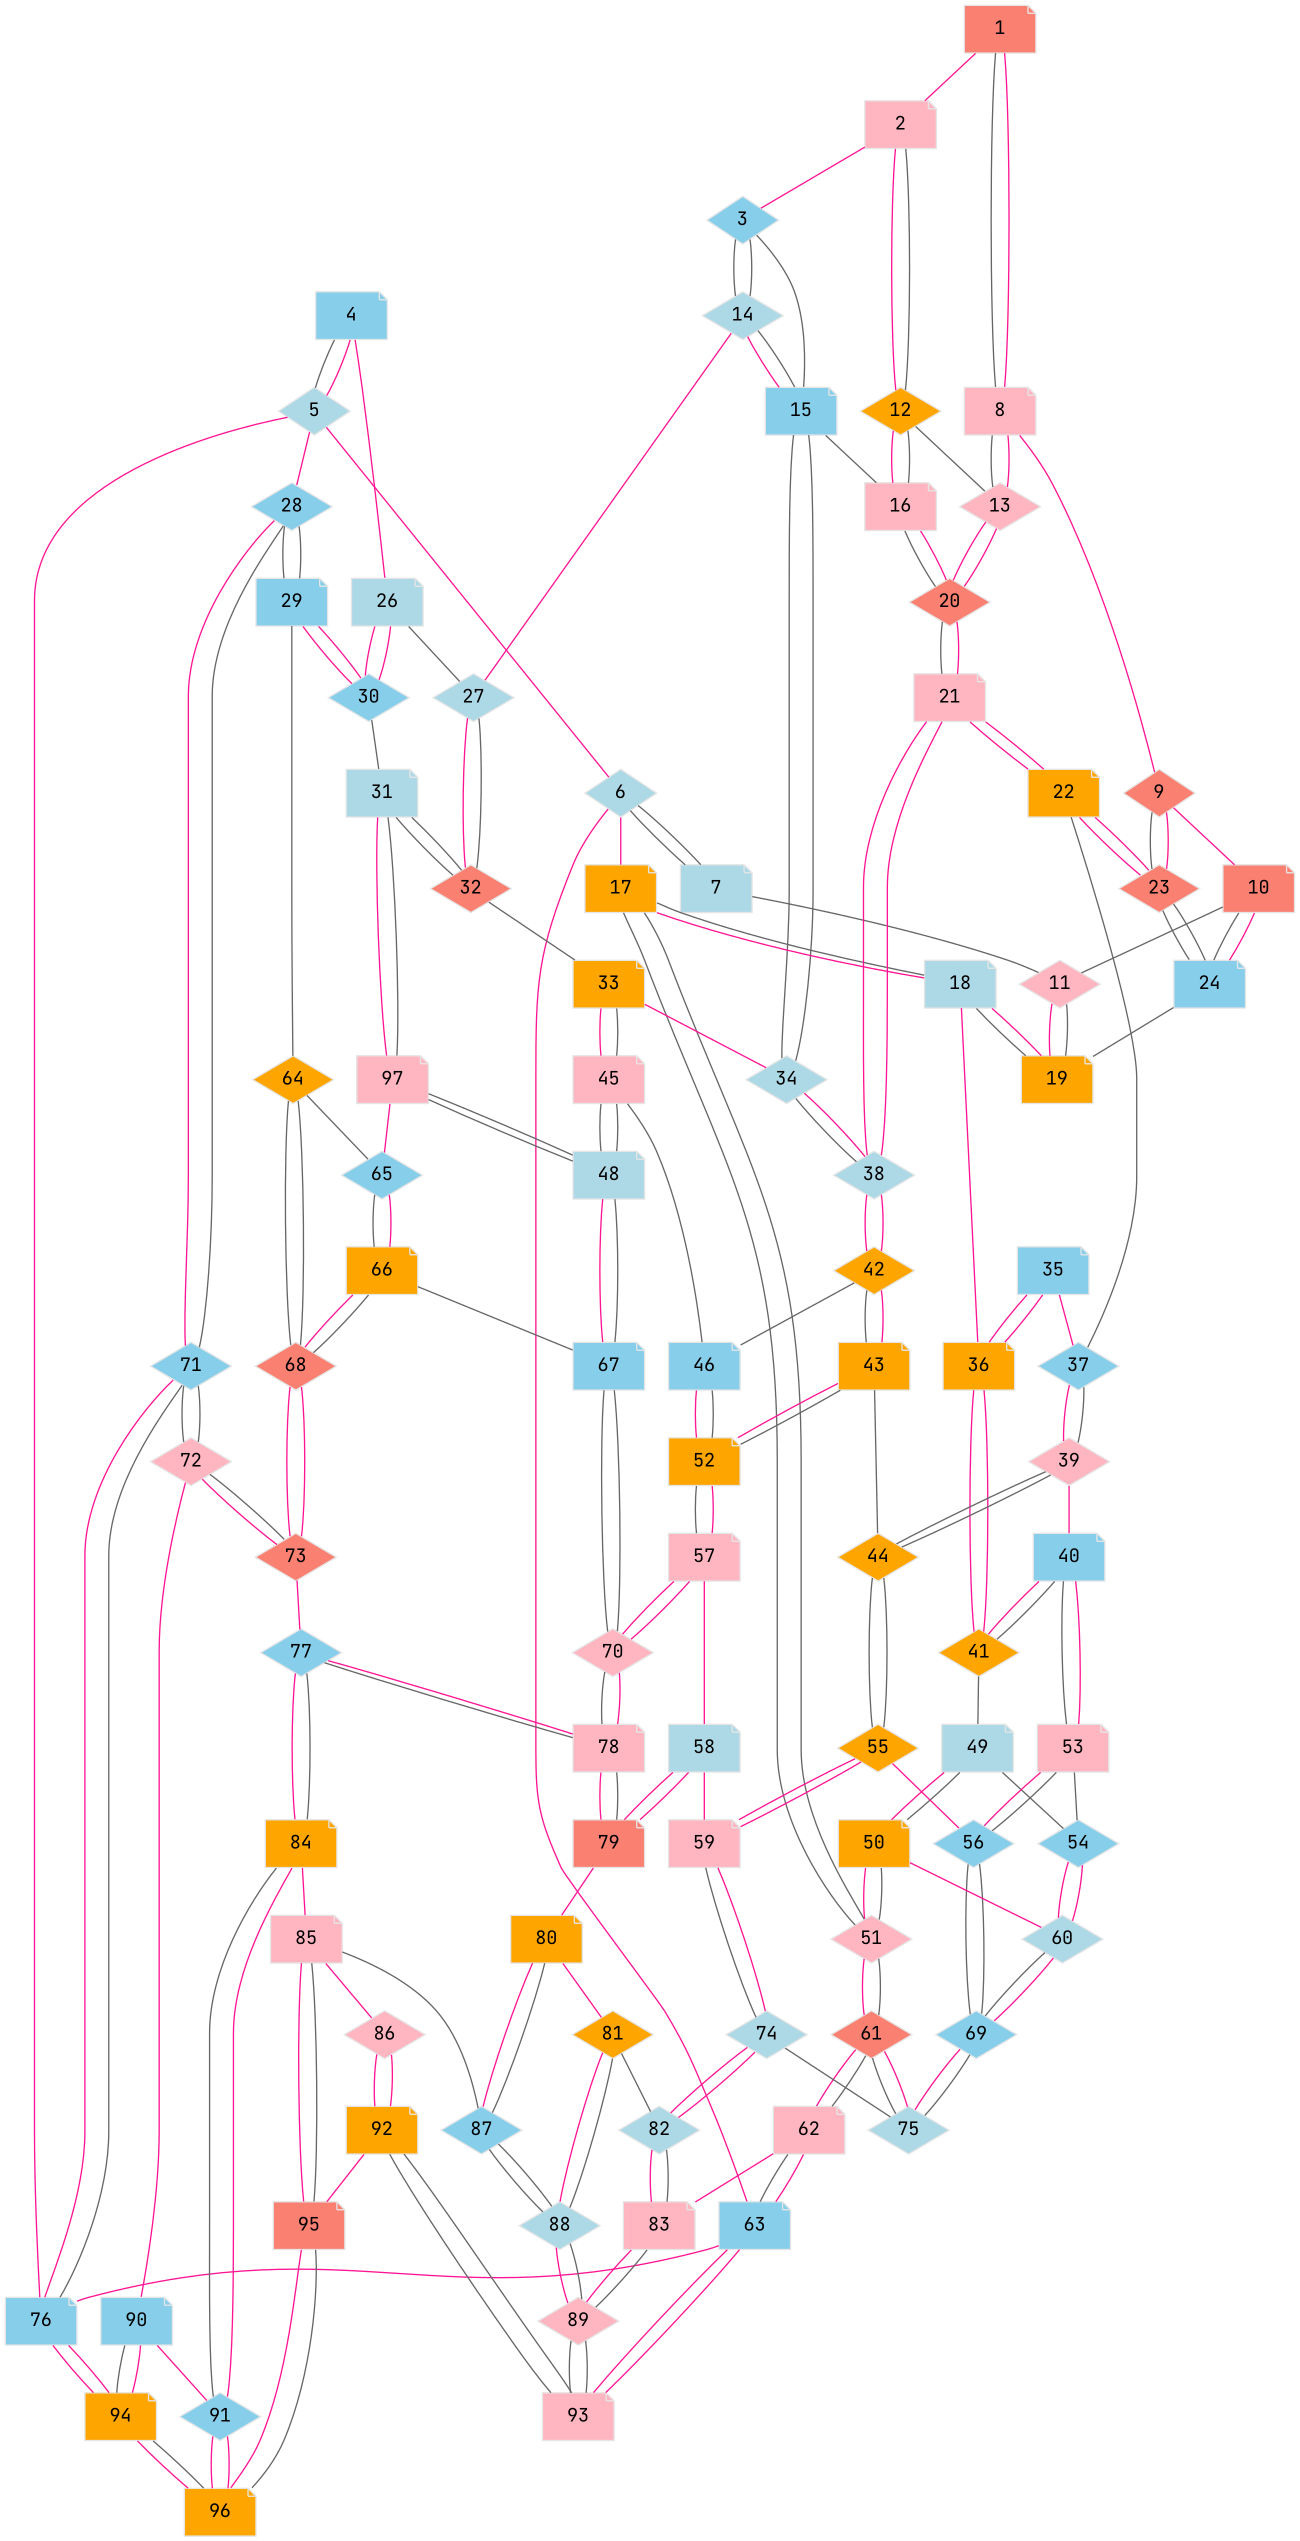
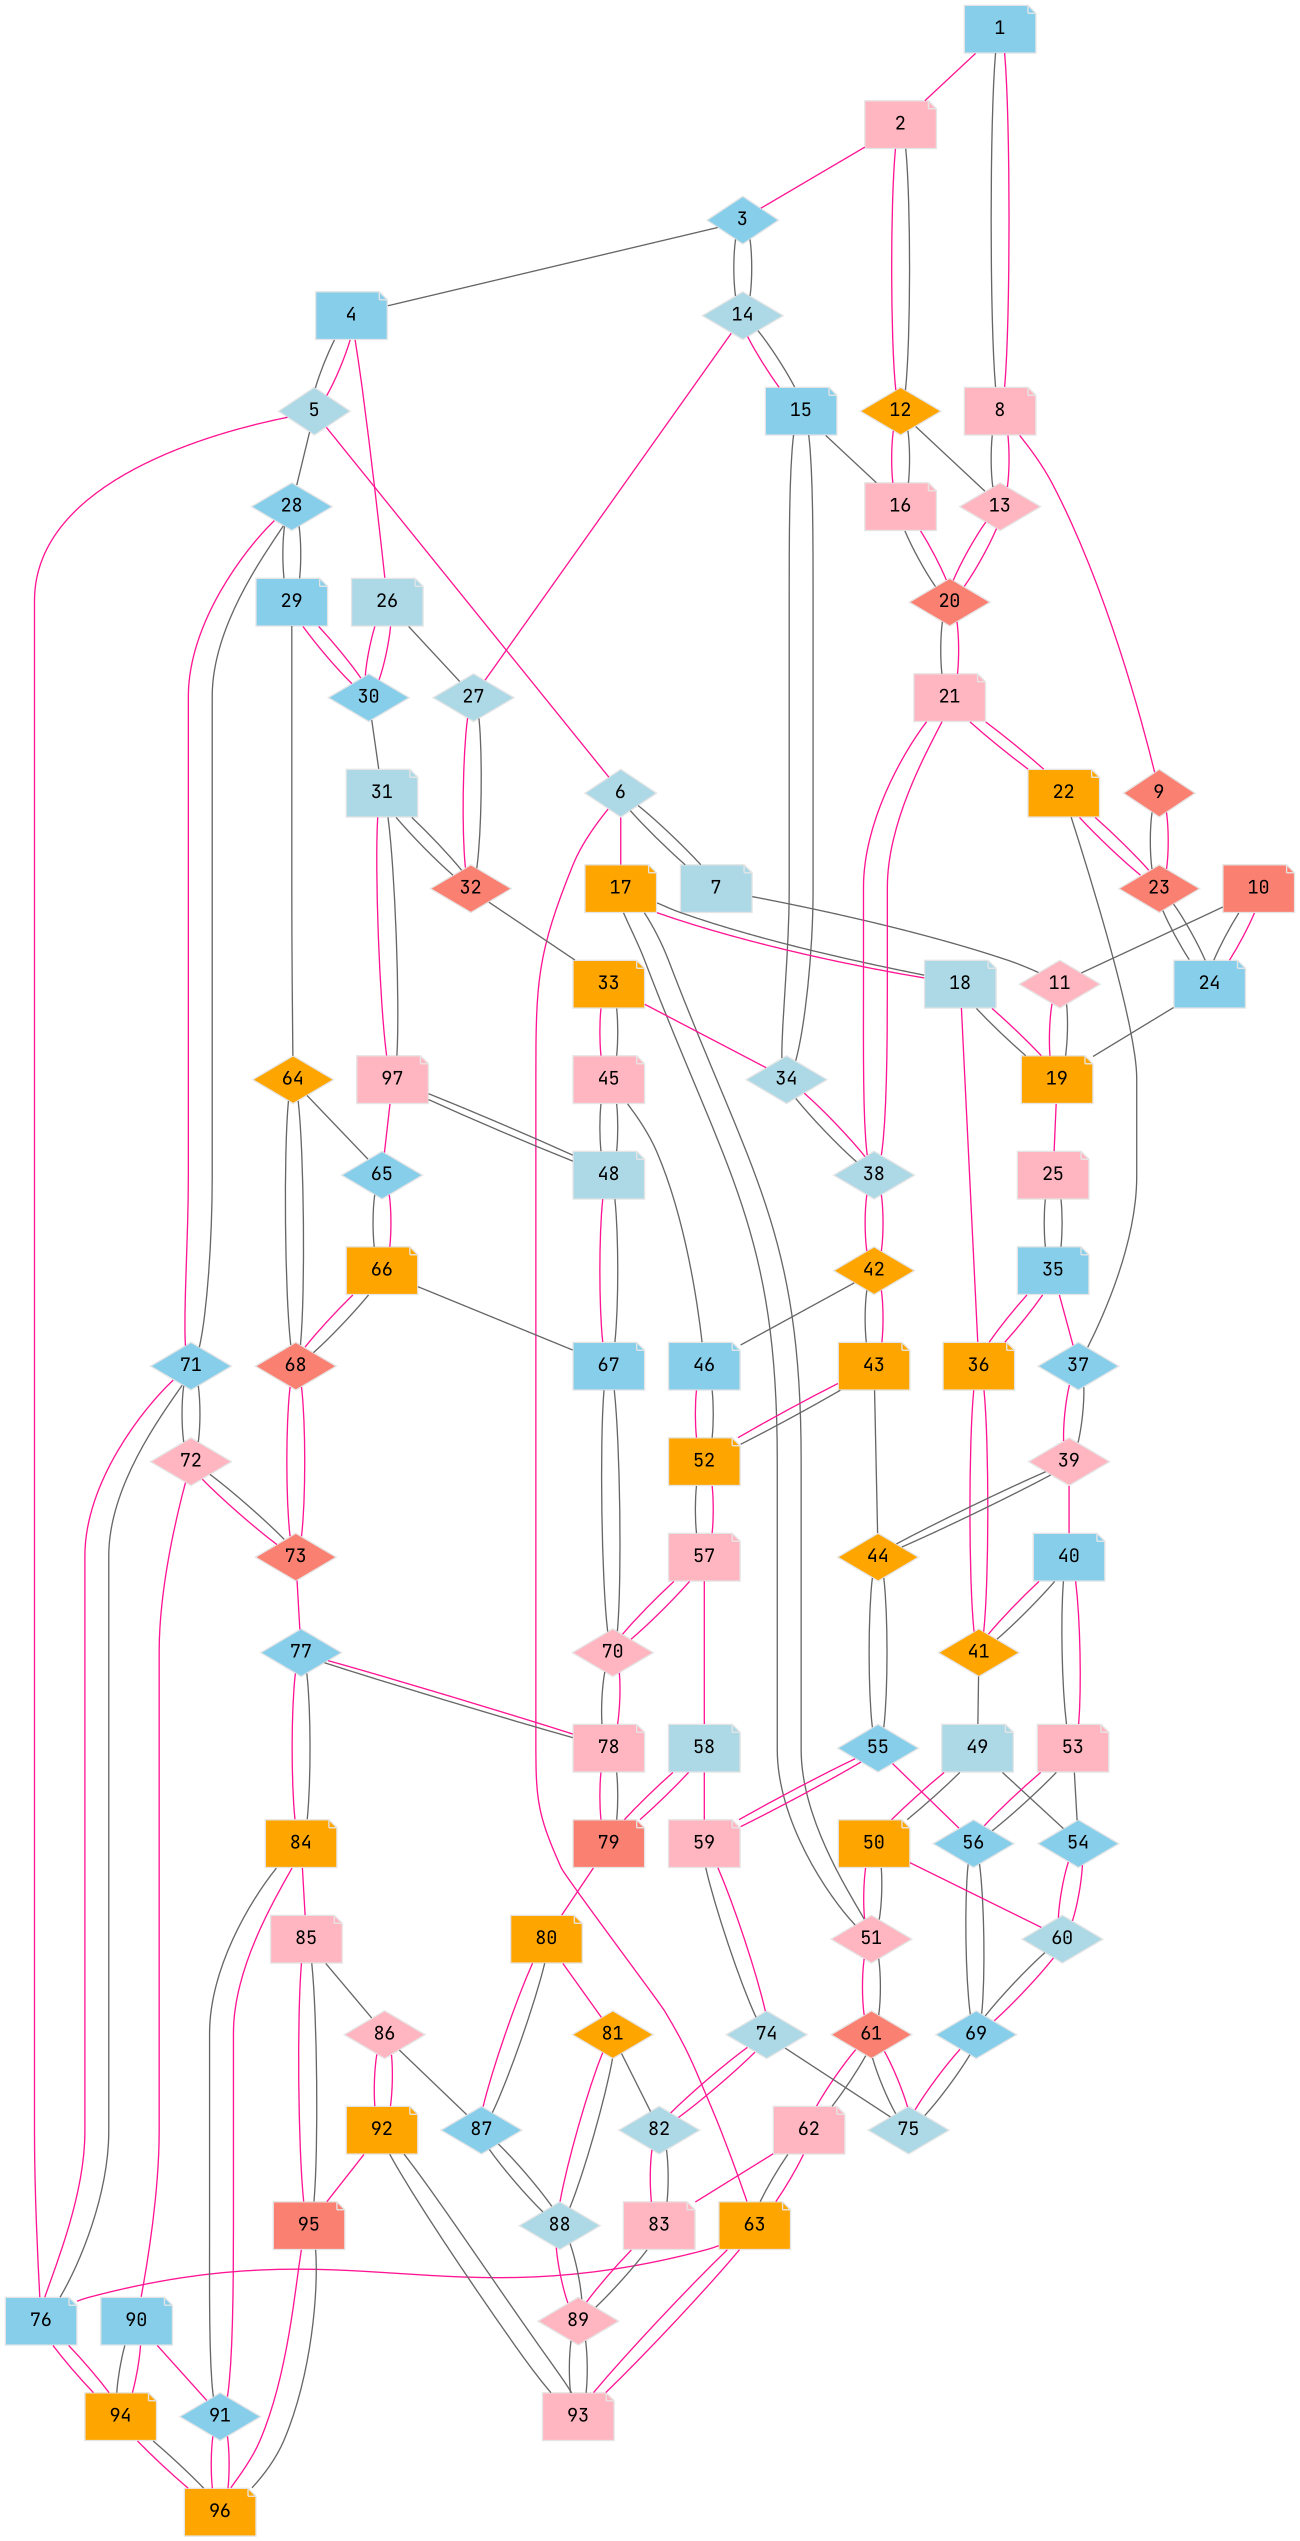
node "1": fillcolor salmon -> skyblue
edge "3" -- "15": now "3" -- "4"
edge "5" -- "28": color deeppink -> gray40
edge "9" -- "10": removed
node "25": added
node "55": fillcolor orange -> skyblue
edge "85" -- "86": color deeppink -> gray40
edge "85" -- "87": now "86" -- "87"
node "63": fillcolor skyblue -> orange
